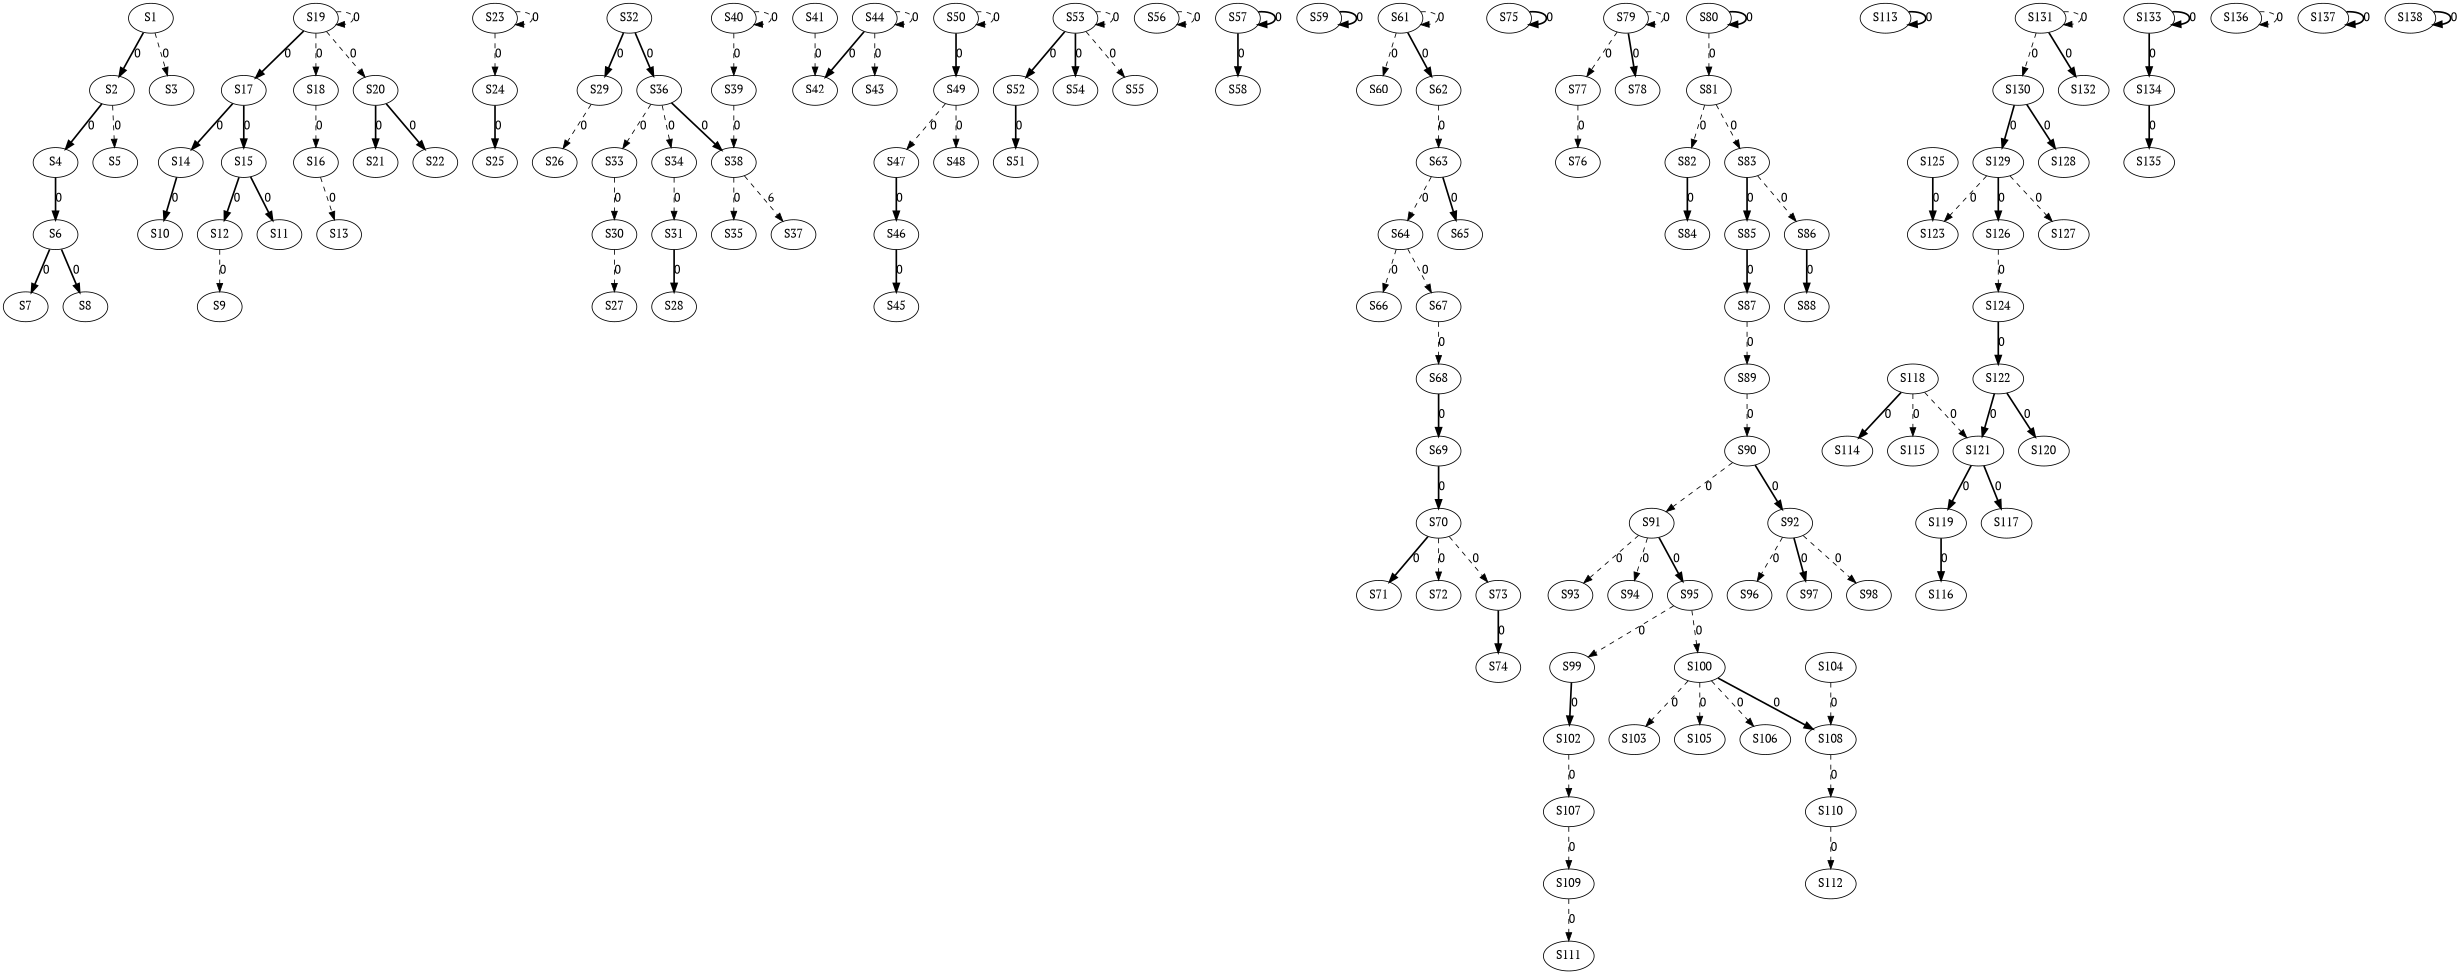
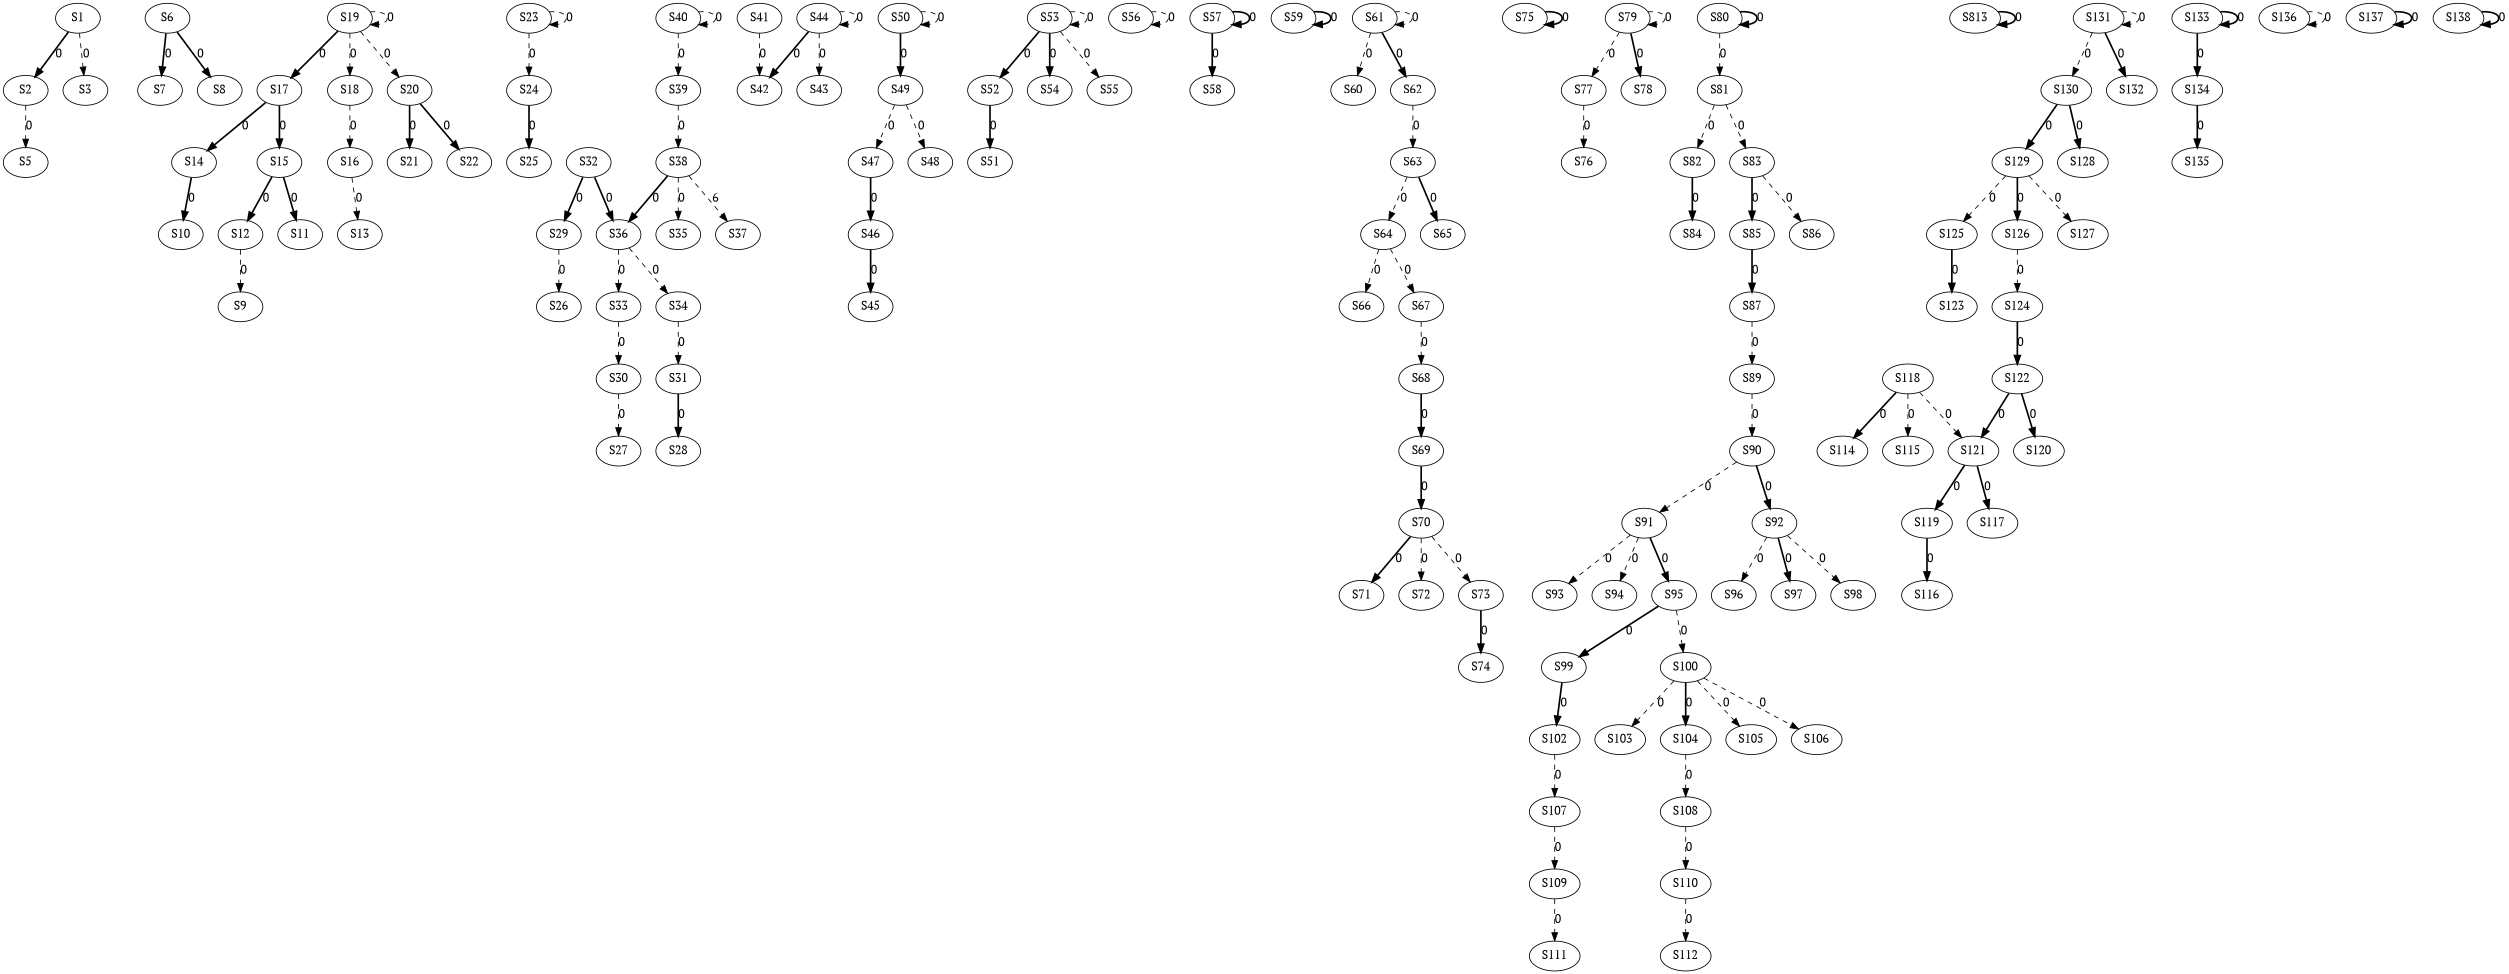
node "S113": label "S113" -> "S813"
edge "S36" -> "S38": reversed
node "S4": removed
edge "S129" -> "S123": now "S129" -> "S125"
node "S88": removed
edge "S95" -> "S99": style dashed -> bold
edge "S100" -> "S108": now "S100" -> "S104"
